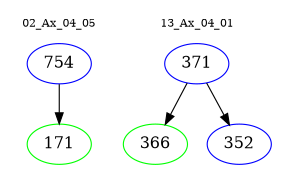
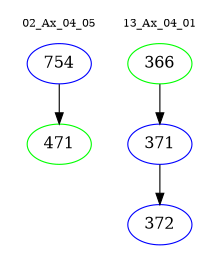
edge "371" -> "366": reversed
node "171": label "171" -> "471"
node "352": label "352" -> "372"
